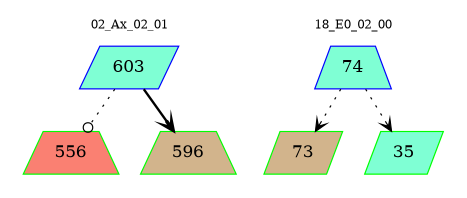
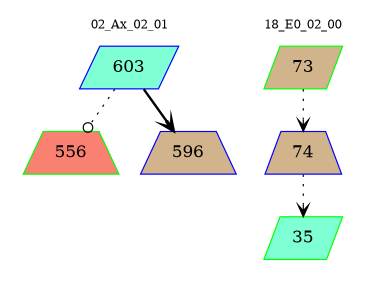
node "74": fillcolor aquamarine -> tan
edge "74" -> "73": reversed
node "596": color green -> blue
